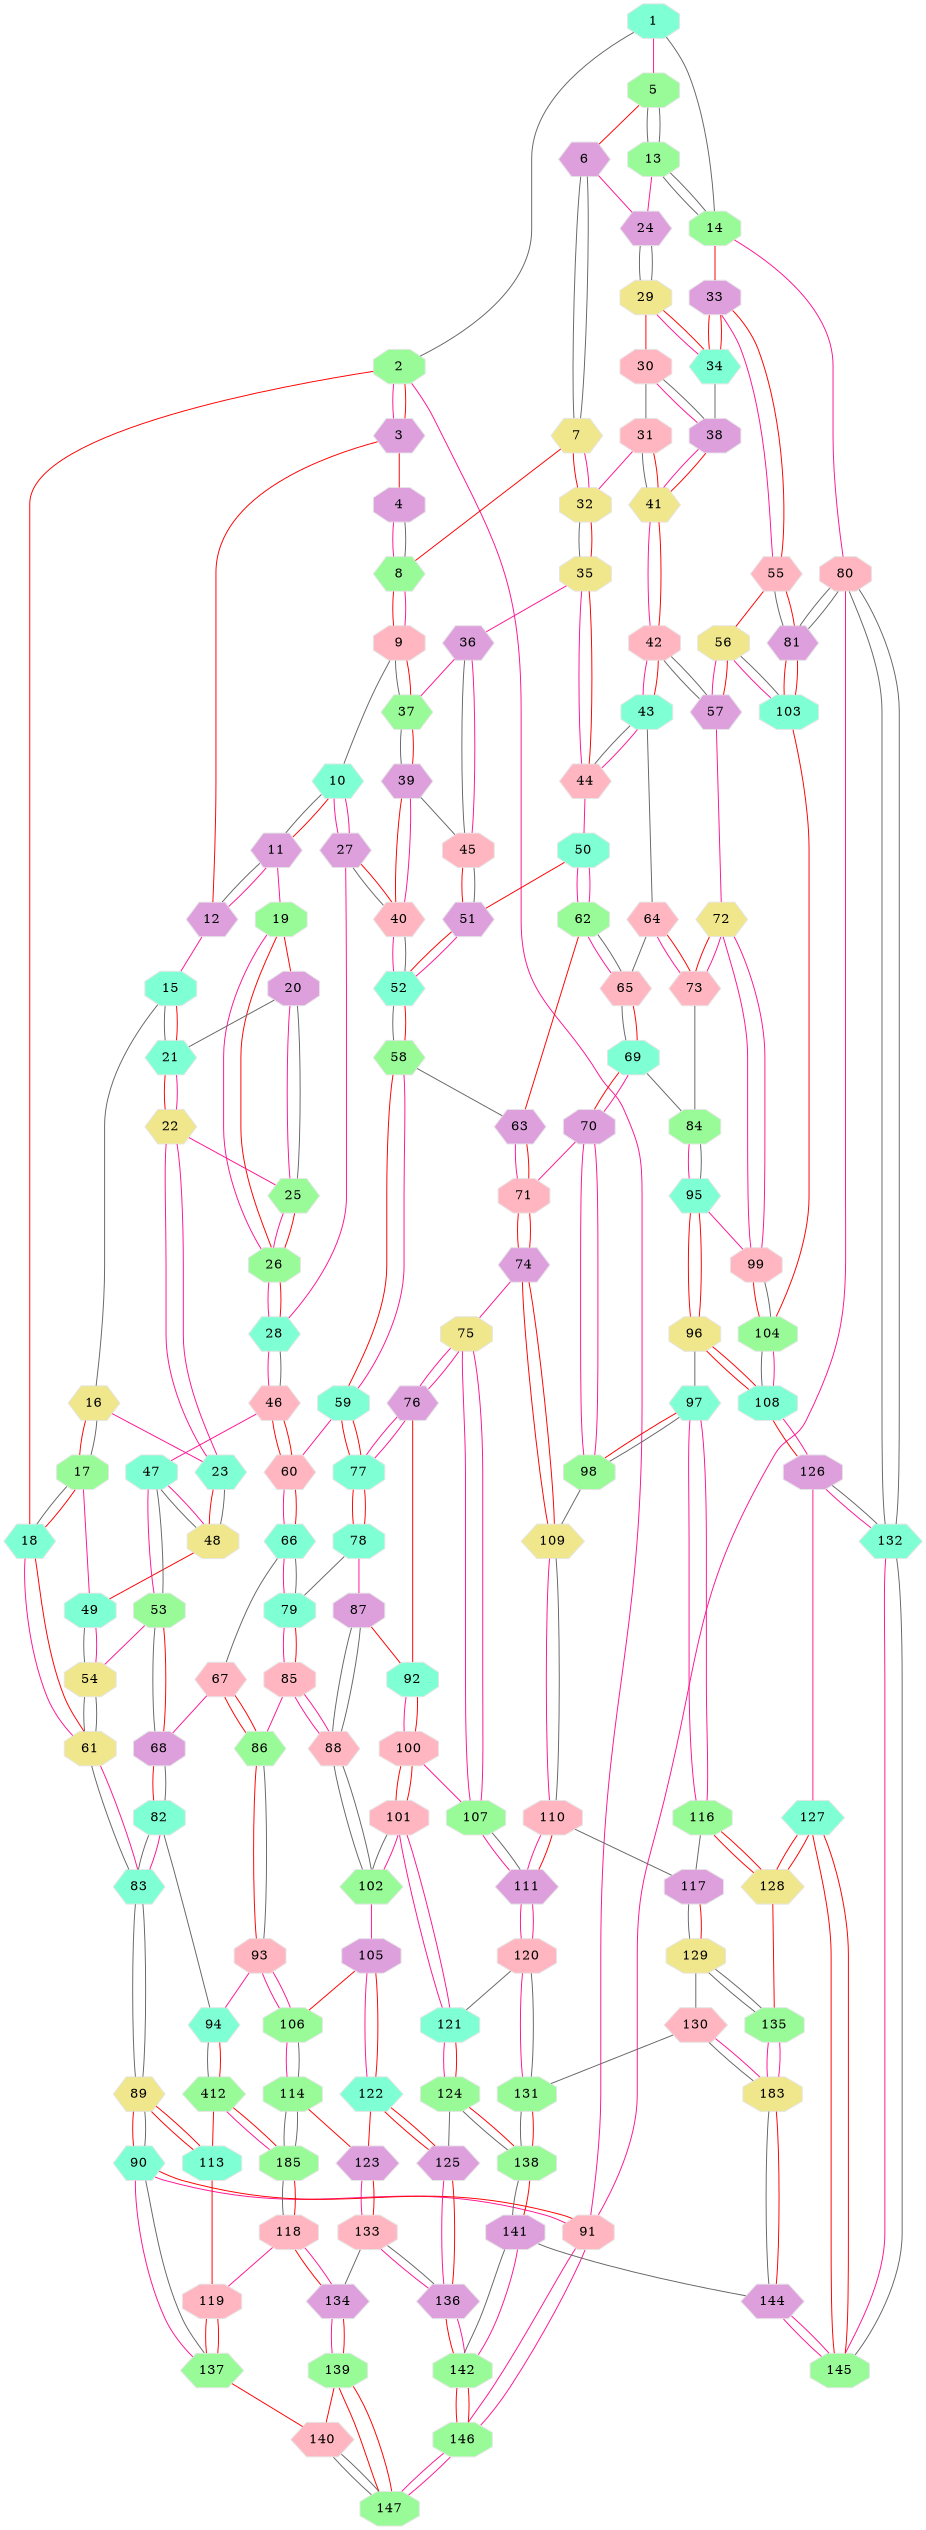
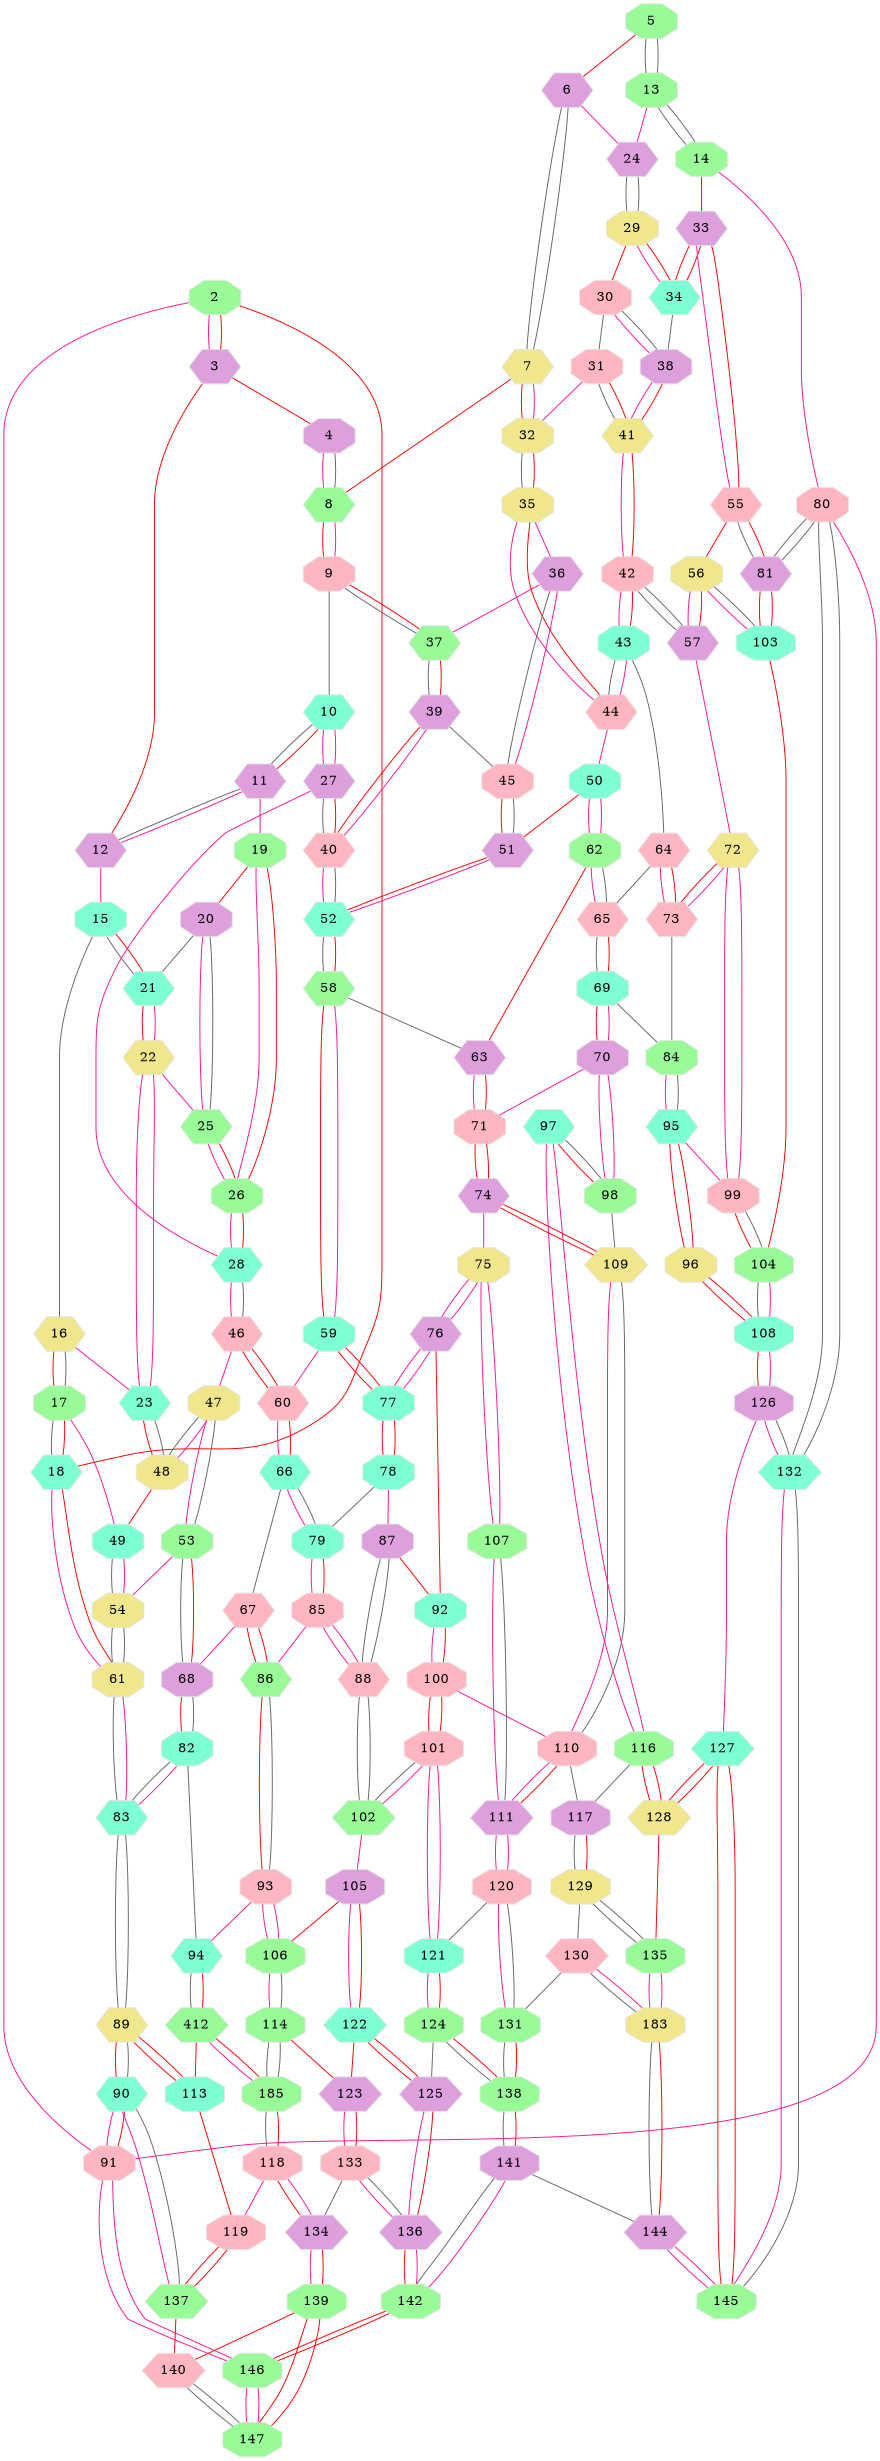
node "1": removed
node "33": shape octagon -> hexagon
edge "96" -- "97": removed
node "47": fillcolor aquamarine -> khaki
edge "100" -- "107": now "100" -- "110"
